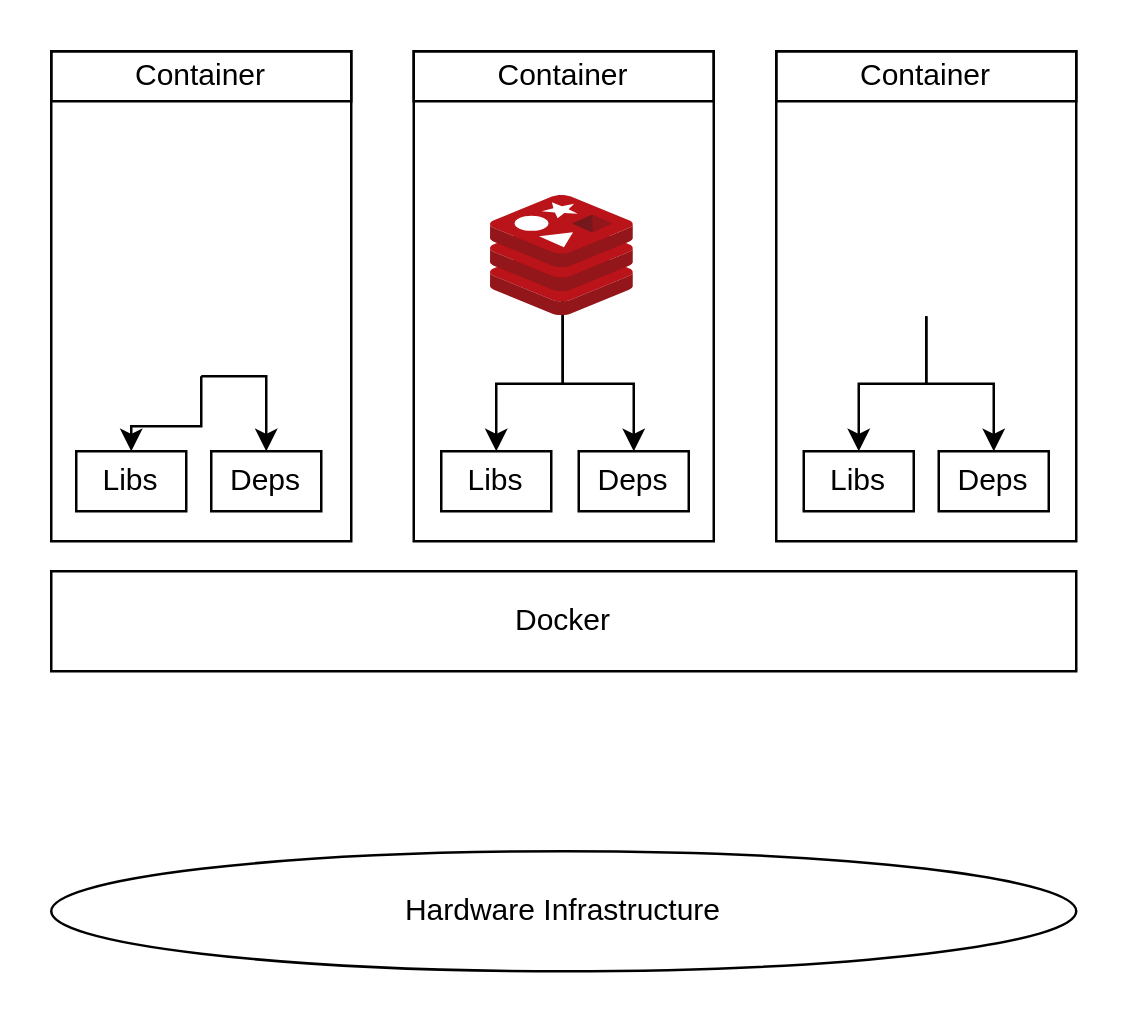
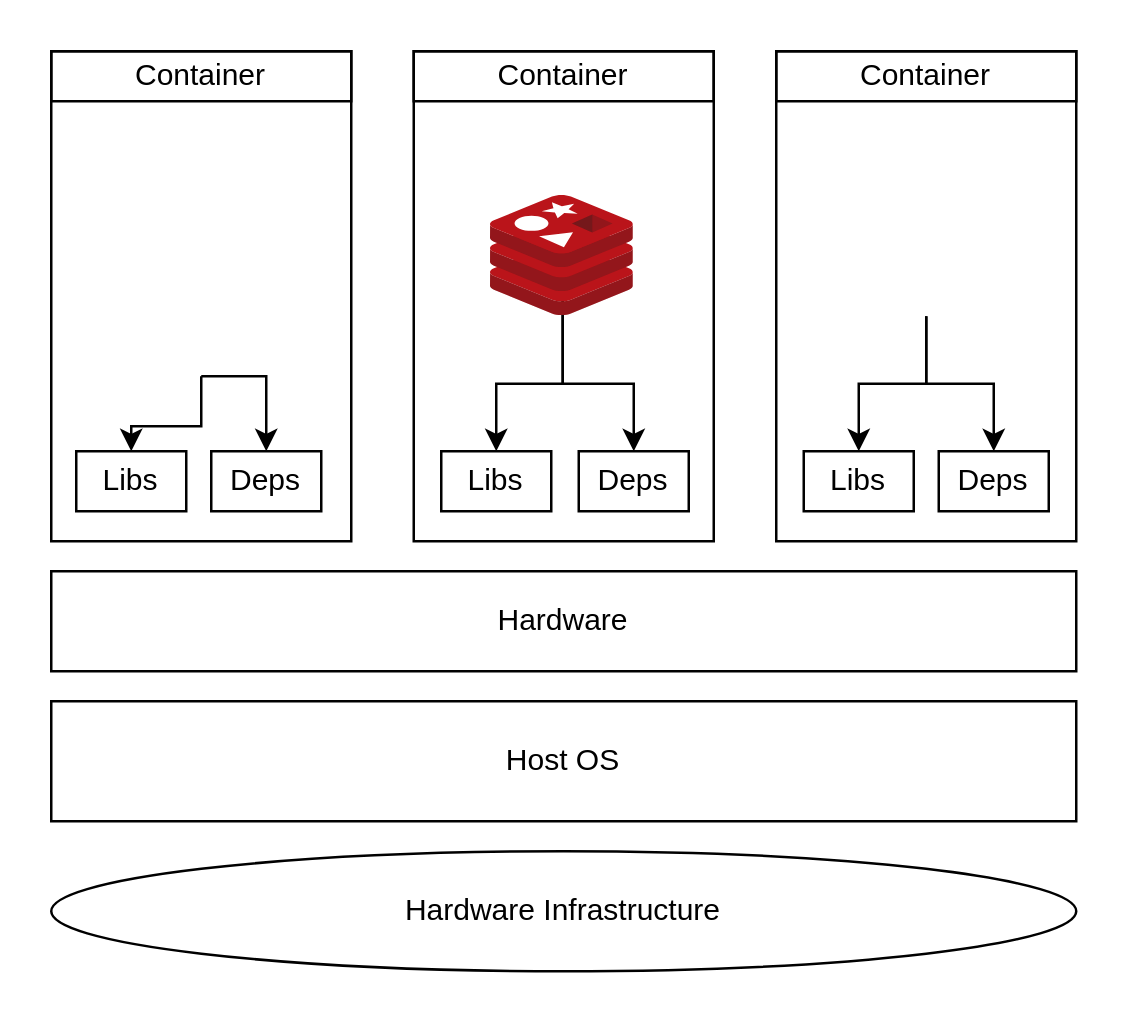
node "Docker": label "Docker" -> "Hardware"
node "Host OS": added
